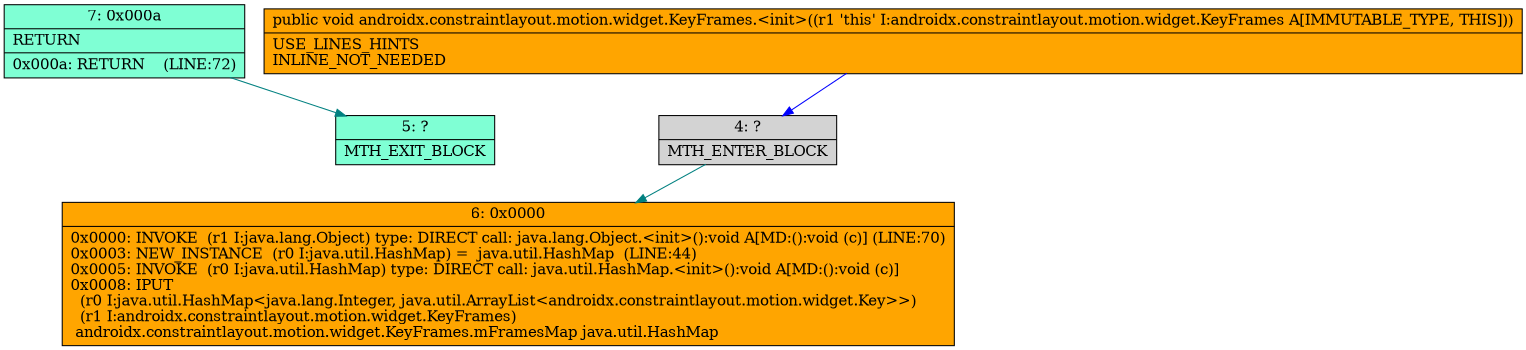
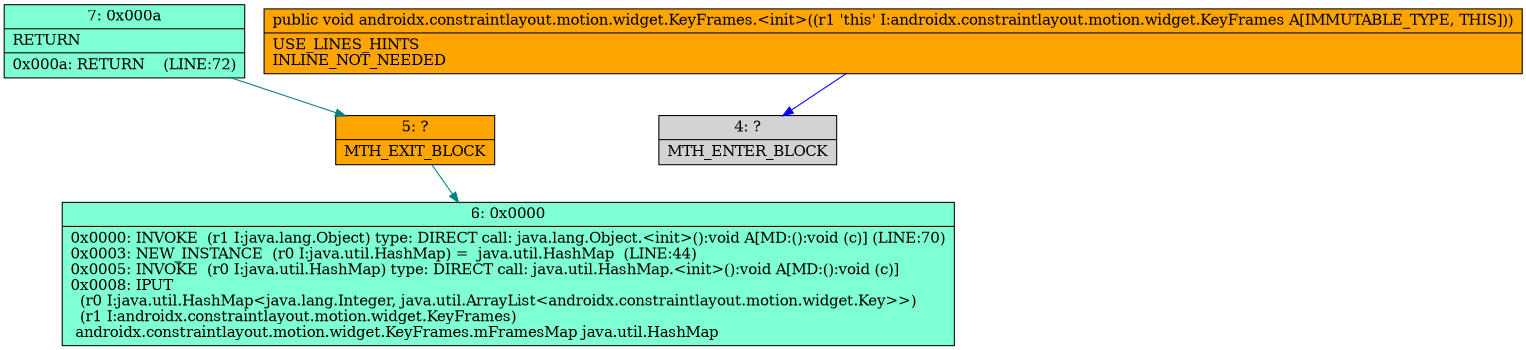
node "5: ?": fillcolor aquamarine -> orange
edge "4: ?" -> "6: 0x0000": now "5: ?" -> "6: 0x0000"
node "6: 0x0000": fillcolor orange -> aquamarine
